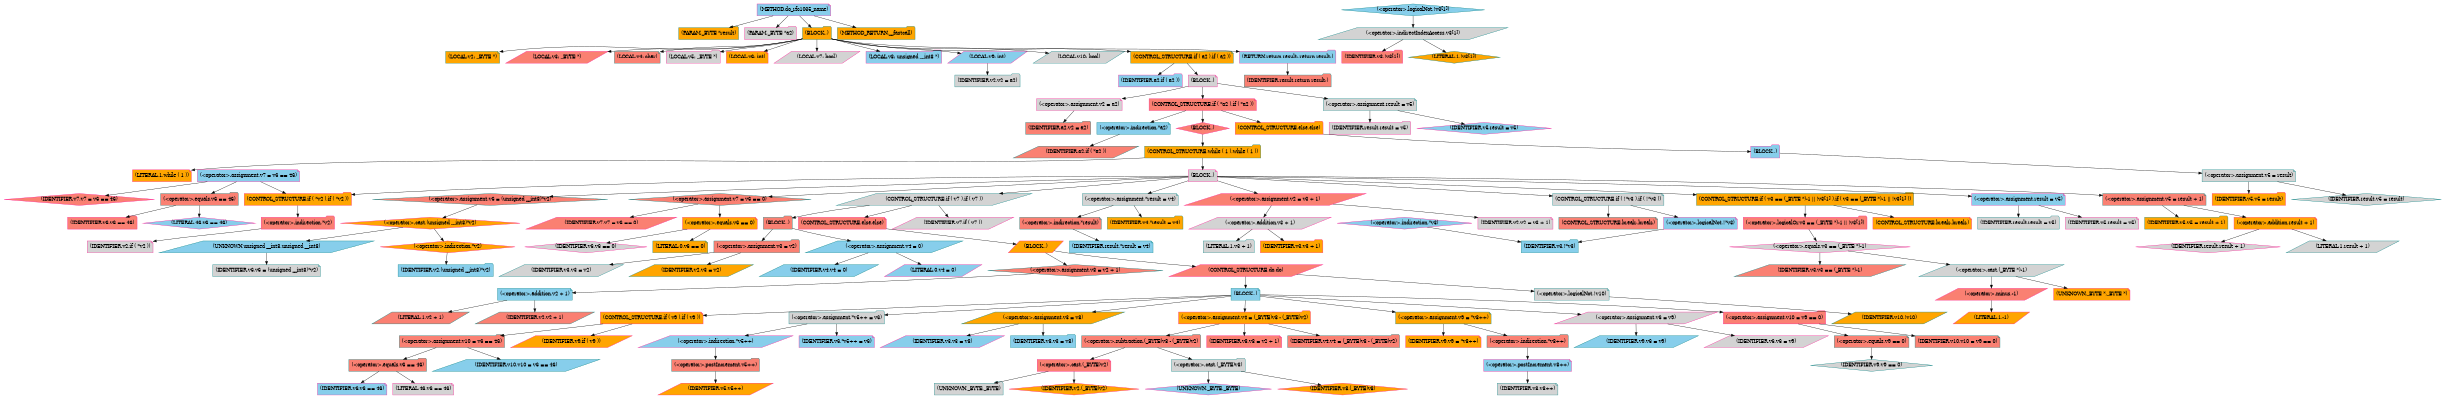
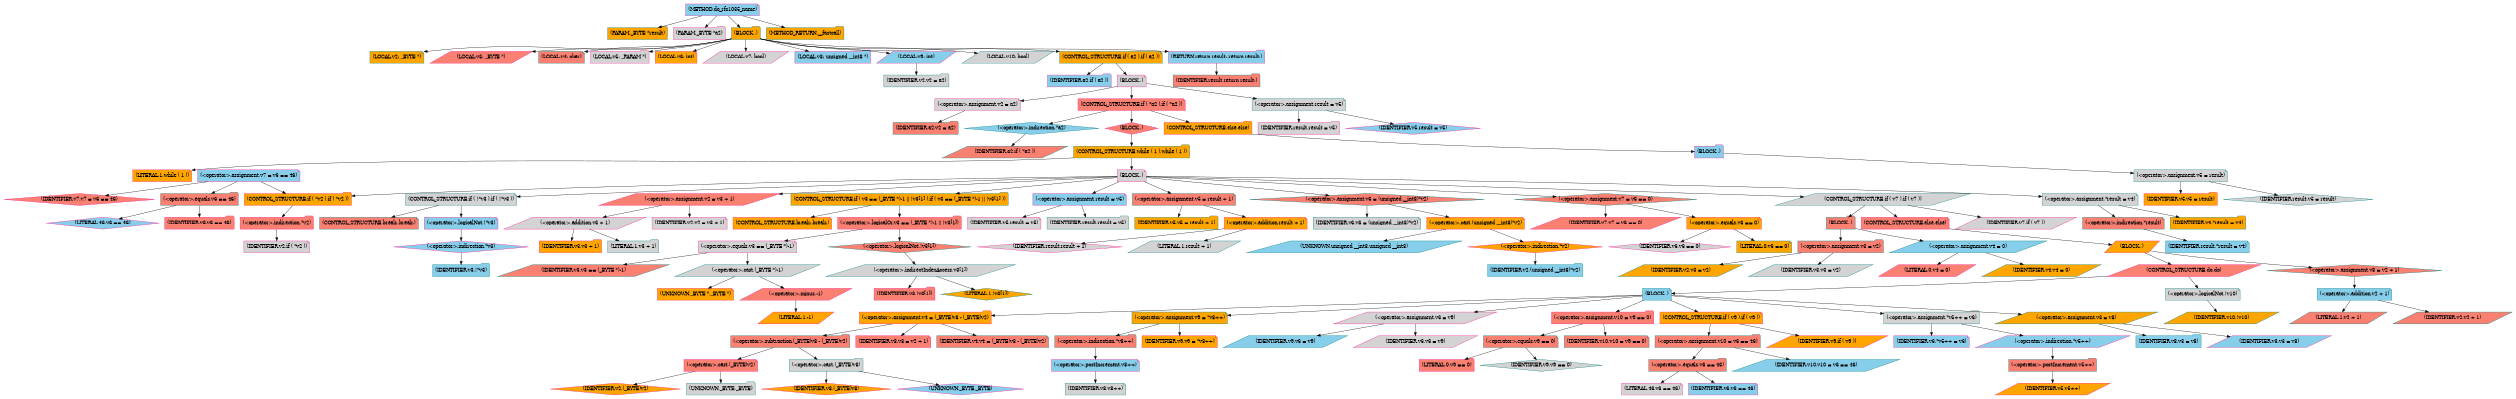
node "(<operator>.logicalNot,!v3[1])": fillcolor skyblue -> salmon
node "(LOCAL,v5: _BYTE *)": label "(LOCAL,v5: _BYTE *)" -> "(LOCAL,v5: _PARAM *)"
node "(<operator>.indirection,*a2)": shape note -> diamond
node "(<operator>.cast,(unsigned __int8)*v2)": shape diamond -> note
edge "(<operator>.logicalOr,v3 == (_BYTE *)-1 || !v3[1])" -> "(<operator>.logicalNot,!v3[1])": added
edge "(<operator>.logicalNot,!*v3)" -> "(IDENTIFIER,v3,!*v3)": now "(<operator>.logicalNot,!*v3)" -> "(<operator>.indirection,*v3)"
node "(<operator>.equals,v3 == (_BYTE *)-1)": shape diamond -> note
edge "(UNKNOWN,unsigned __int8,unsigned __int8)" -> "(IDENTIFIER,v6,v6 = (unsigned __int8)*v2)": now "(<operator>.assignment,v6 = (unsigned __int8)*v2)" -> "(IDENTIFIER,v6,v6 = (unsigned __int8)*v2)"
node "(IDENTIFIER,v4,v4 = 0)": fillcolor skyblue -> orange
node "(LITERAL,0,v4 = 0)": fillcolor skyblue -> salmon
node "(IDENTIFIER,v4,v4 = (_BYTE)v8 - (_BYTE)v2)": shape folder -> note
node "(LITERAL,0,v9 == 0)": added
